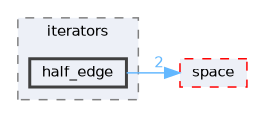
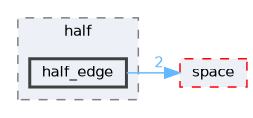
cluster "iterators": label "iterators" -> "half"
